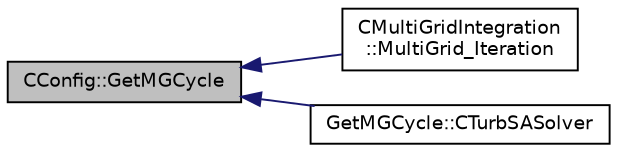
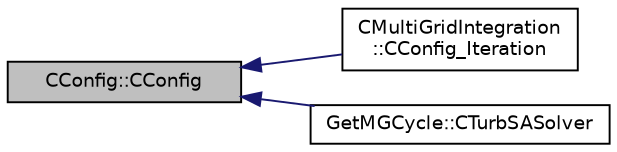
node "CMultiGridIntegration ::MultiGrid_Iteration": label "CMultiGridIntegration ::MultiGrid_Iteration" -> "CMultiGridIntegration ::CConfig_Iteration"
node "CConfig::GetMGCycle": label "CConfig::GetMGCycle" -> "CConfig::CConfig"
